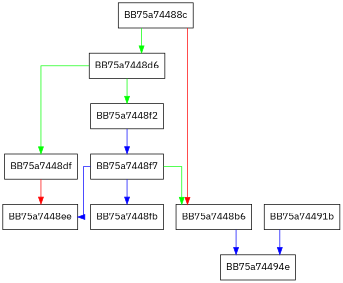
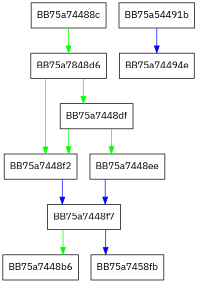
node "BB75a7448d6": label "BB75a7448d6" -> "BB75a7848d6"
edge "BB75a74488c" -> "BB75a7448b6": removed
edge "BB75a7448df" -> "BB75a7448f2": added
edge "BB75a7448df" -> "BB75a7448ee": color red -> green
edge "BB75a7448f7" -> "BB75a7448ee": reversed
node "BB75a7448fb": label "BB75a7448fb" -> "BB75a7458fb"
node "BB75a74491b": label "BB75a74491b" -> "BB75a54491b"
edge "BB75a7448b6" -> "BB75a74494e": removed
